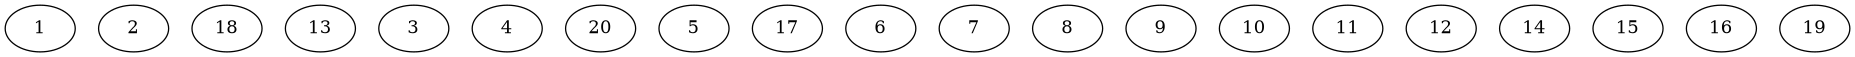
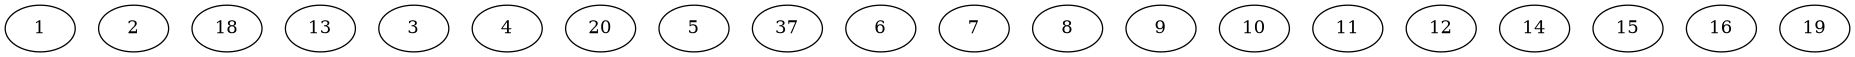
node "17": label "17" -> "37"
